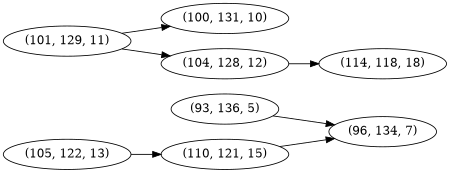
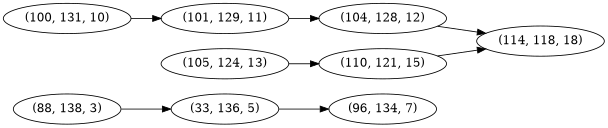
edge "(101, 129, 11)" -> "(100, 131, 10)": reversed
node "(88, 138, 3)": added
node "(93, 136, 5)": label "(93, 136, 5)" -> "(33, 136, 5)"
edge "(110, 121, 15)" -> "(96, 134, 7)": now "(110, 121, 15)" -> "(114, 118, 18)"
node "(105, 122, 13)": label "(105, 122, 13)" -> "(105, 124, 13)"
